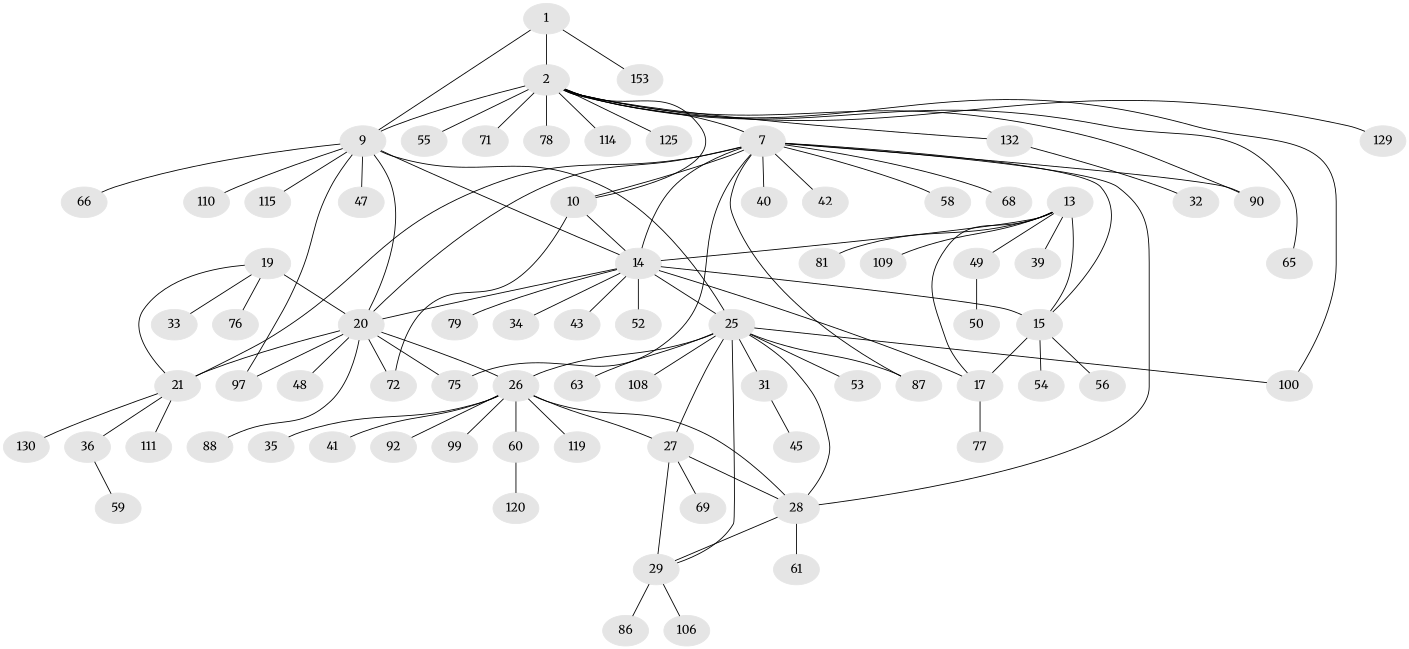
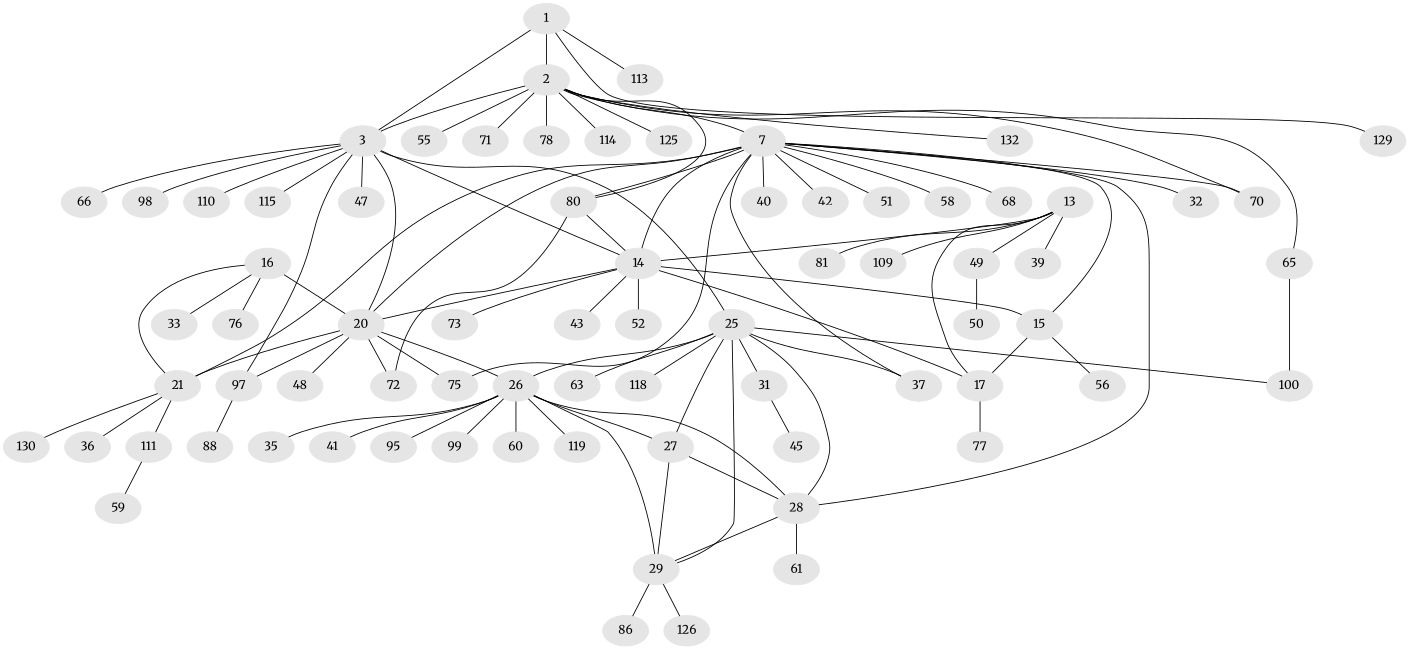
node "153": label "153" -> "113"
edge "2" -- "100": now "65" -- "100"
edge "2" -- "129": now "1" -- "129"
node "9": label "9" -> "3"
edge "132" -- "32": now "7" -- "32"
node "98": added
node "10": label "10" -> "80"
node "51": added
node "90": label "90" -> "70"
node "19": label "19" -> "16"
edge "13" -- "15": removed
edge "14" -- "25": removed
node "79": label "79" -> "73"
node "34": removed
node "108": label "108" -> "118"
node "53": removed
node "87": label "87" -> "37"
node "54": removed
edge "20" -- "88": now "97" -- "88"
node "92": label "92" -> "95"
edge "26" -- "29": added
edge "36" -- "59": now "111" -- "59"
node "120": removed
node "69": removed
node "106": label "106" -> "126"
